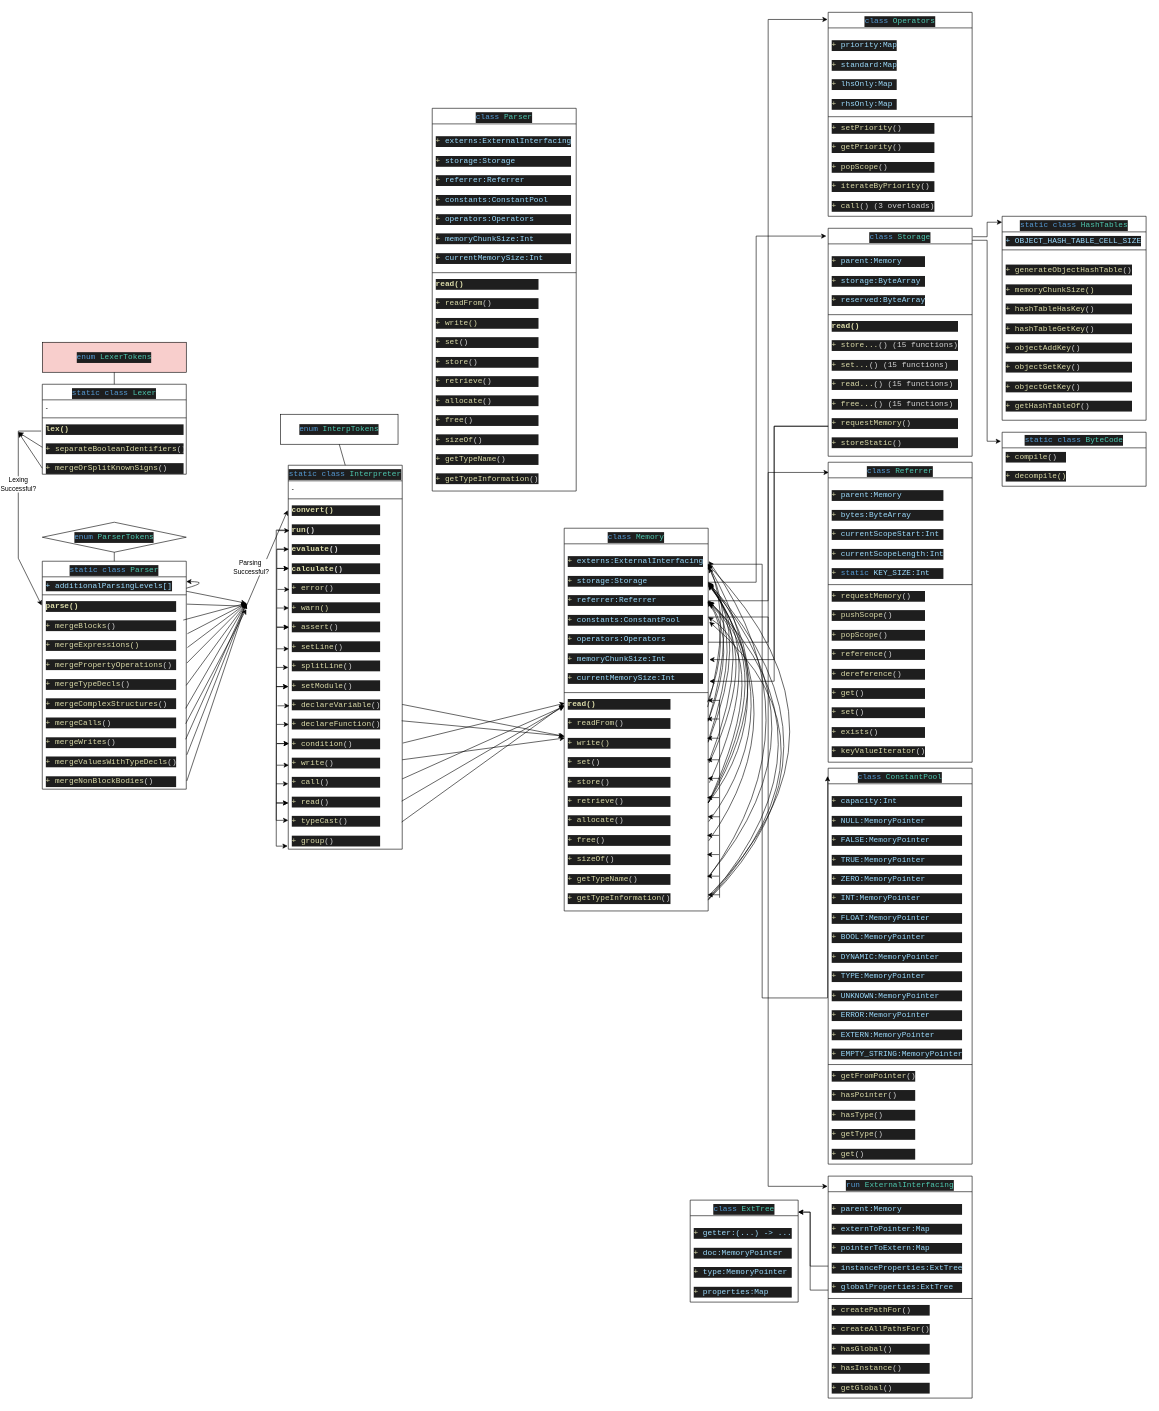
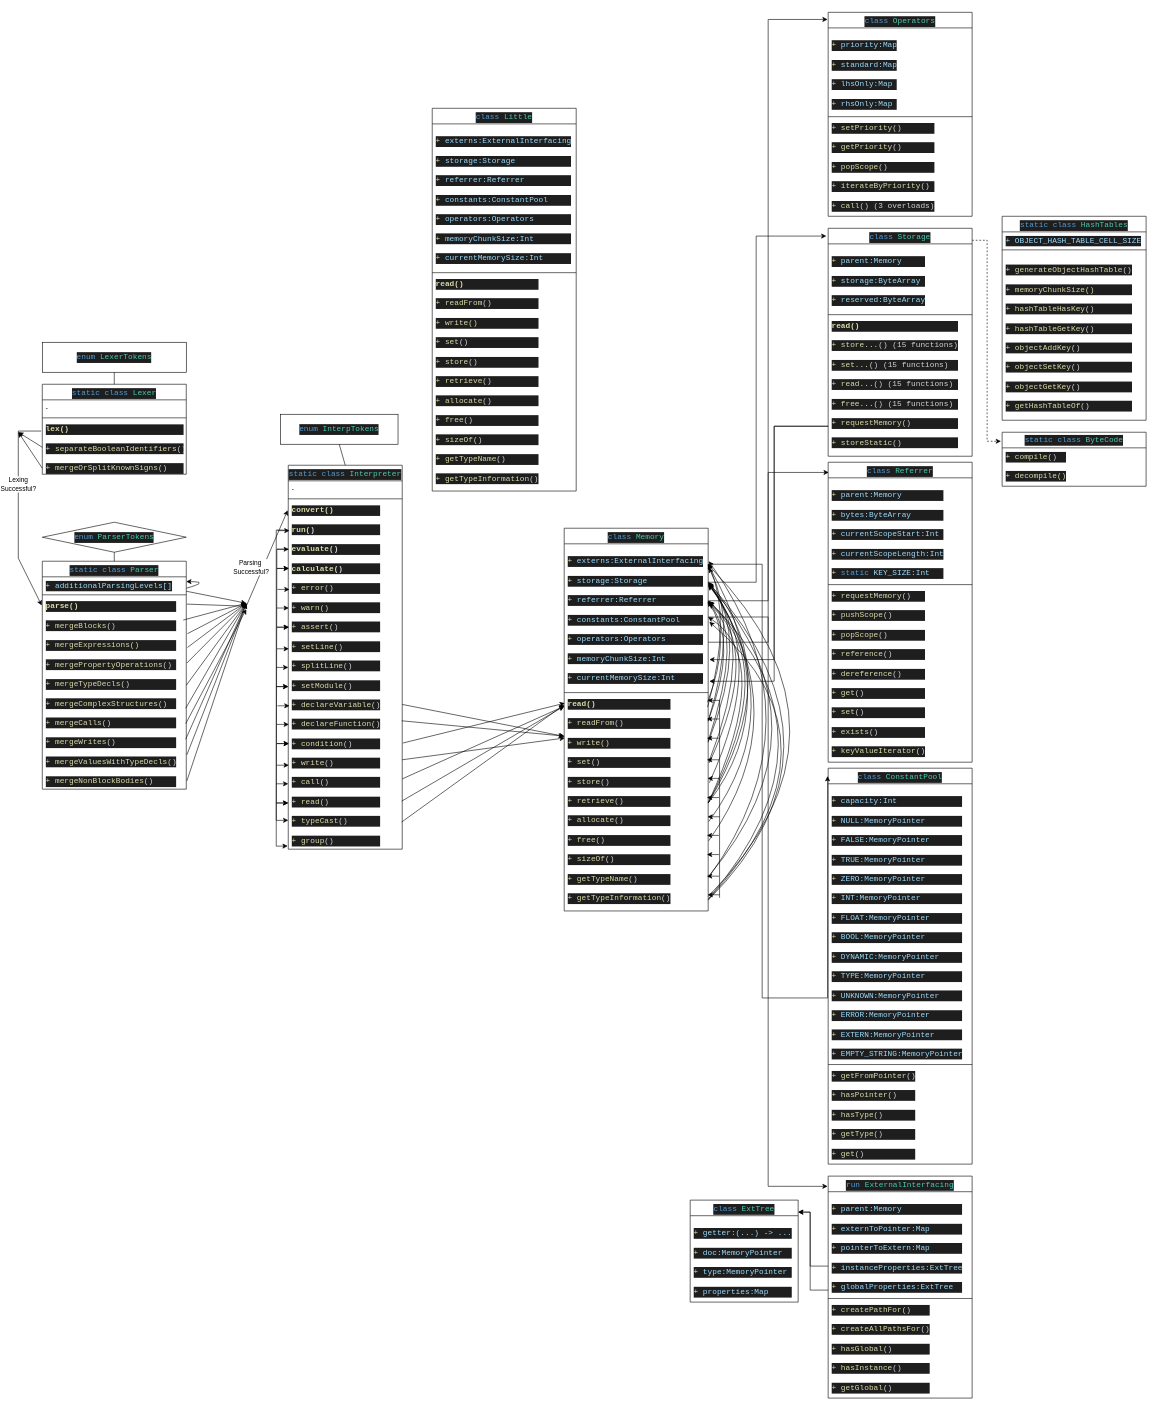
node "class Parser": label "class Parser" -> "class Little"
edge "class Storage" -> "static class HashTables": removed
edge "class Storage" -> "static class ByteCode": style solid -> dashed
node "enum LexerTokens": fillcolor #f8cecc -> #ffffff
